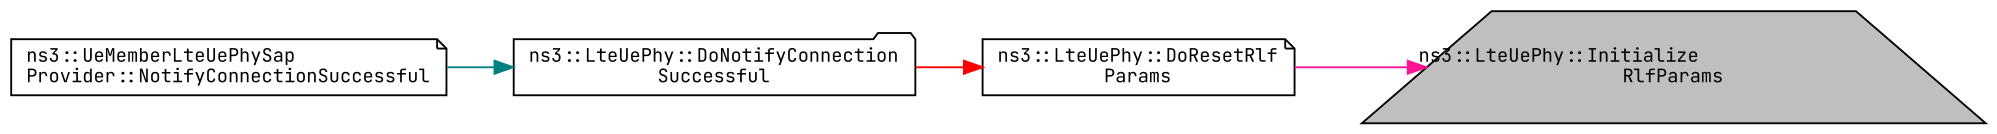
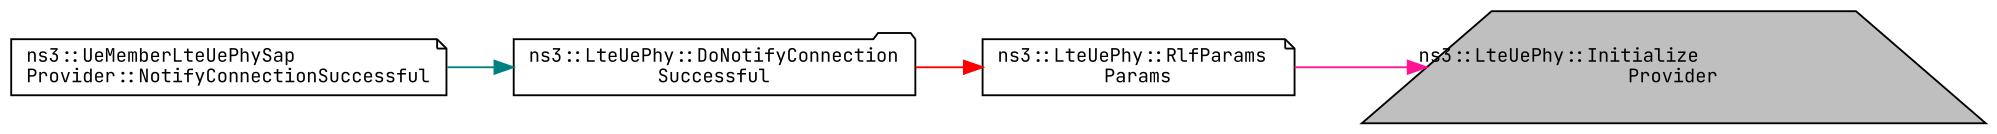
node "ns3::LteUePhy::DoResetRlf Params": label "ns3::LteUePhy::DoResetRlf Params" -> "ns3::LteUePhy::RlfParams Params"
node "ns3::LteUePhy::Initialize RlfParams": label "ns3::LteUePhy::Initialize RlfParams" -> "ns3::LteUePhy::Initialize Provider"
